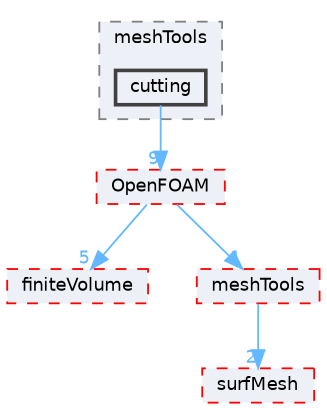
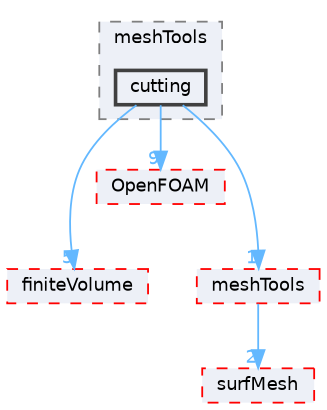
edge "OpenFOAM" -> "finiteVolume": now "cutting" -> "finiteVolume"
edge "OpenFOAM" -> "meshTools": now "cutting" -> "meshTools"
